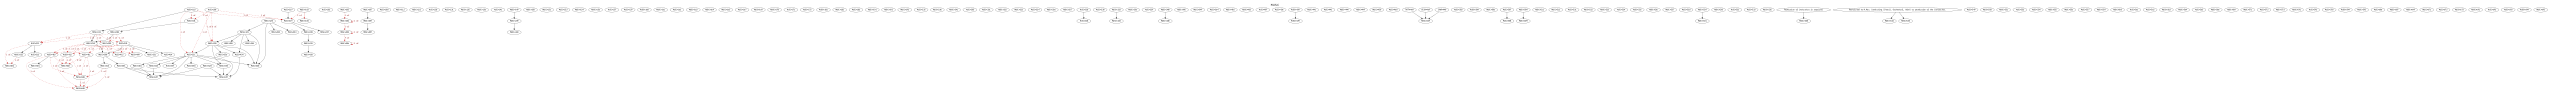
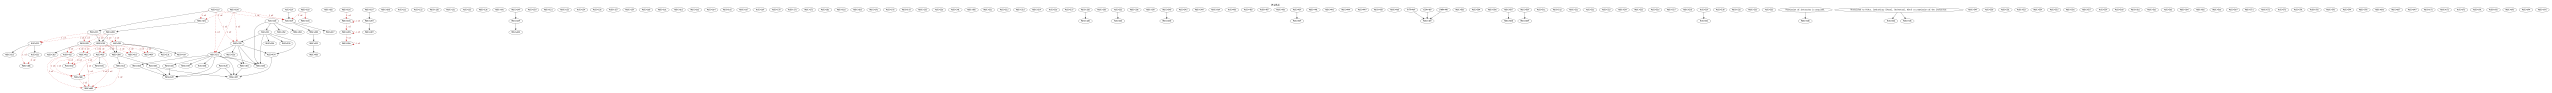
node "MUSC*310": added
